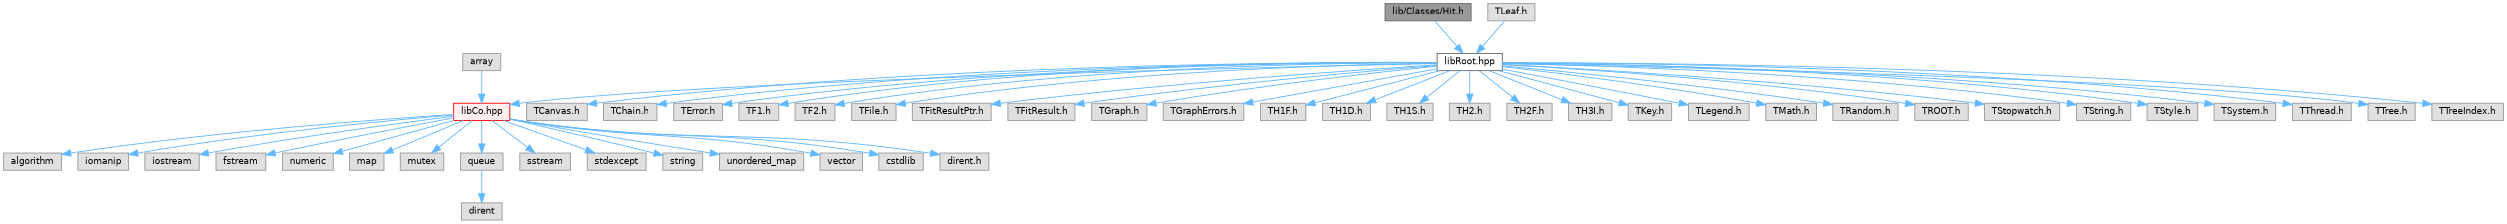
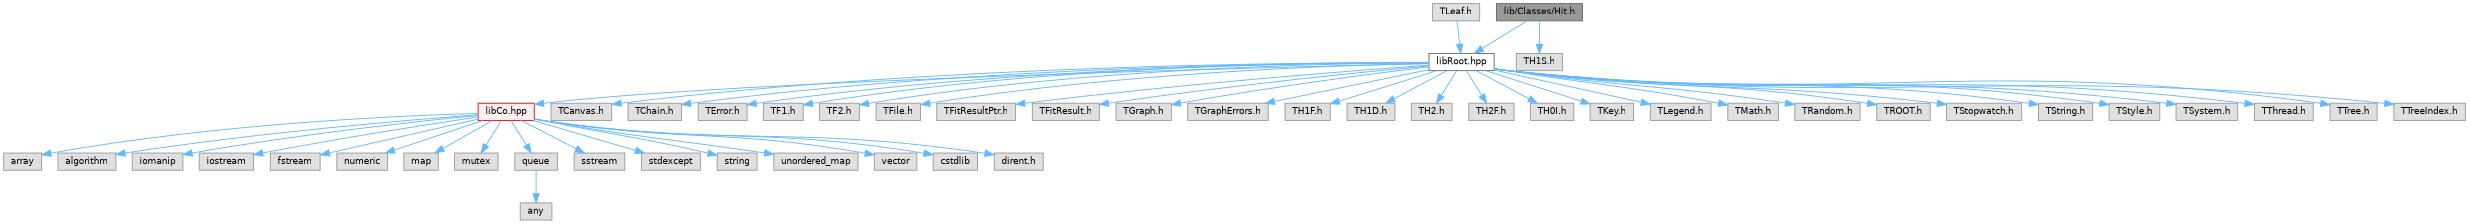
edge "array" -> "libCo.hpp": reversed
edge "libRoot.hpp" -> "TH1S.h": now "lib/Classes/Hit.h" -> "TH1S.h"
node "TH3I.h": label "TH3I.h" -> "TH0I.h"
node "dirent": label "dirent" -> "any"
